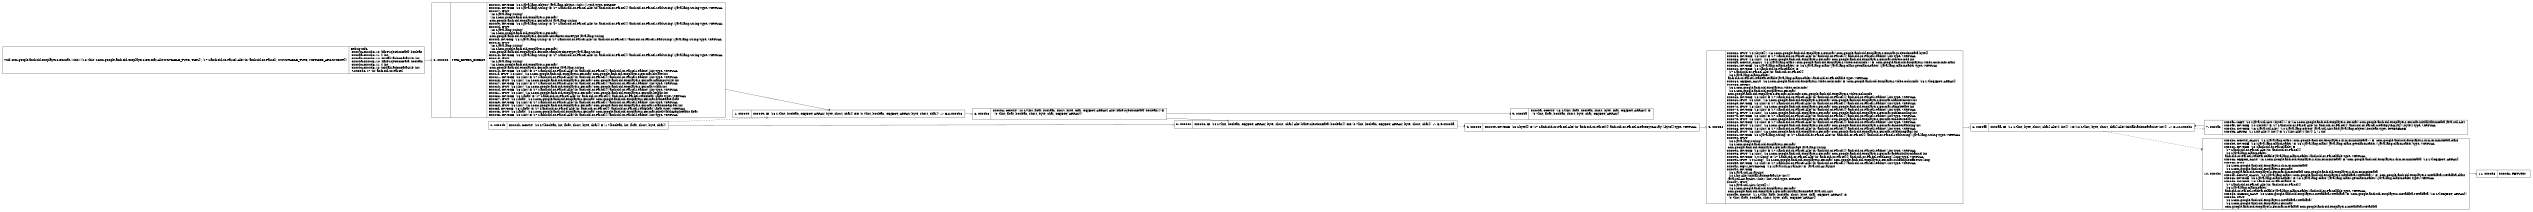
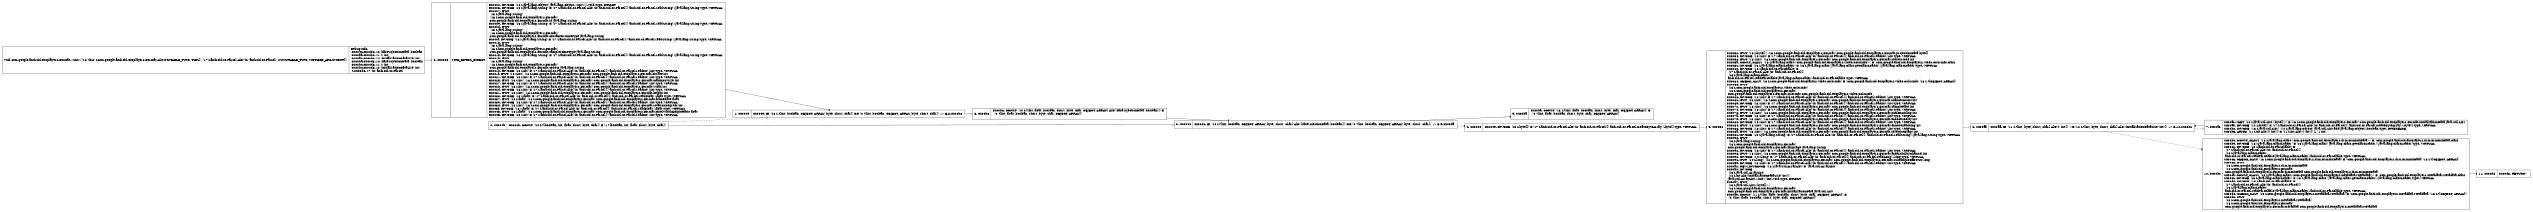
node "5: 0x0052": text "0x0066: ARRAY" -> "0x0066: IPUT"
edge "8: 0x00b8" -> "9: 0x00ba": now "3: 0x004c" -> "9: 0x00ba"
edge "8: 0x00b8" -> "3: 0x004c": arrowhead odot -> tee
edge "4: 0x004e" -> "5: 0x0052": arrowhead odot -> tee
edge "10: 0x00bc" -> "11: 0x00d8": arrowhead odot -> tee
